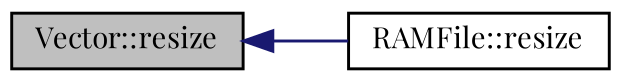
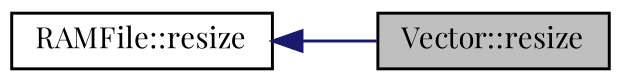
edge "RAMFile::resize" -> "Vector::resize": reversed
